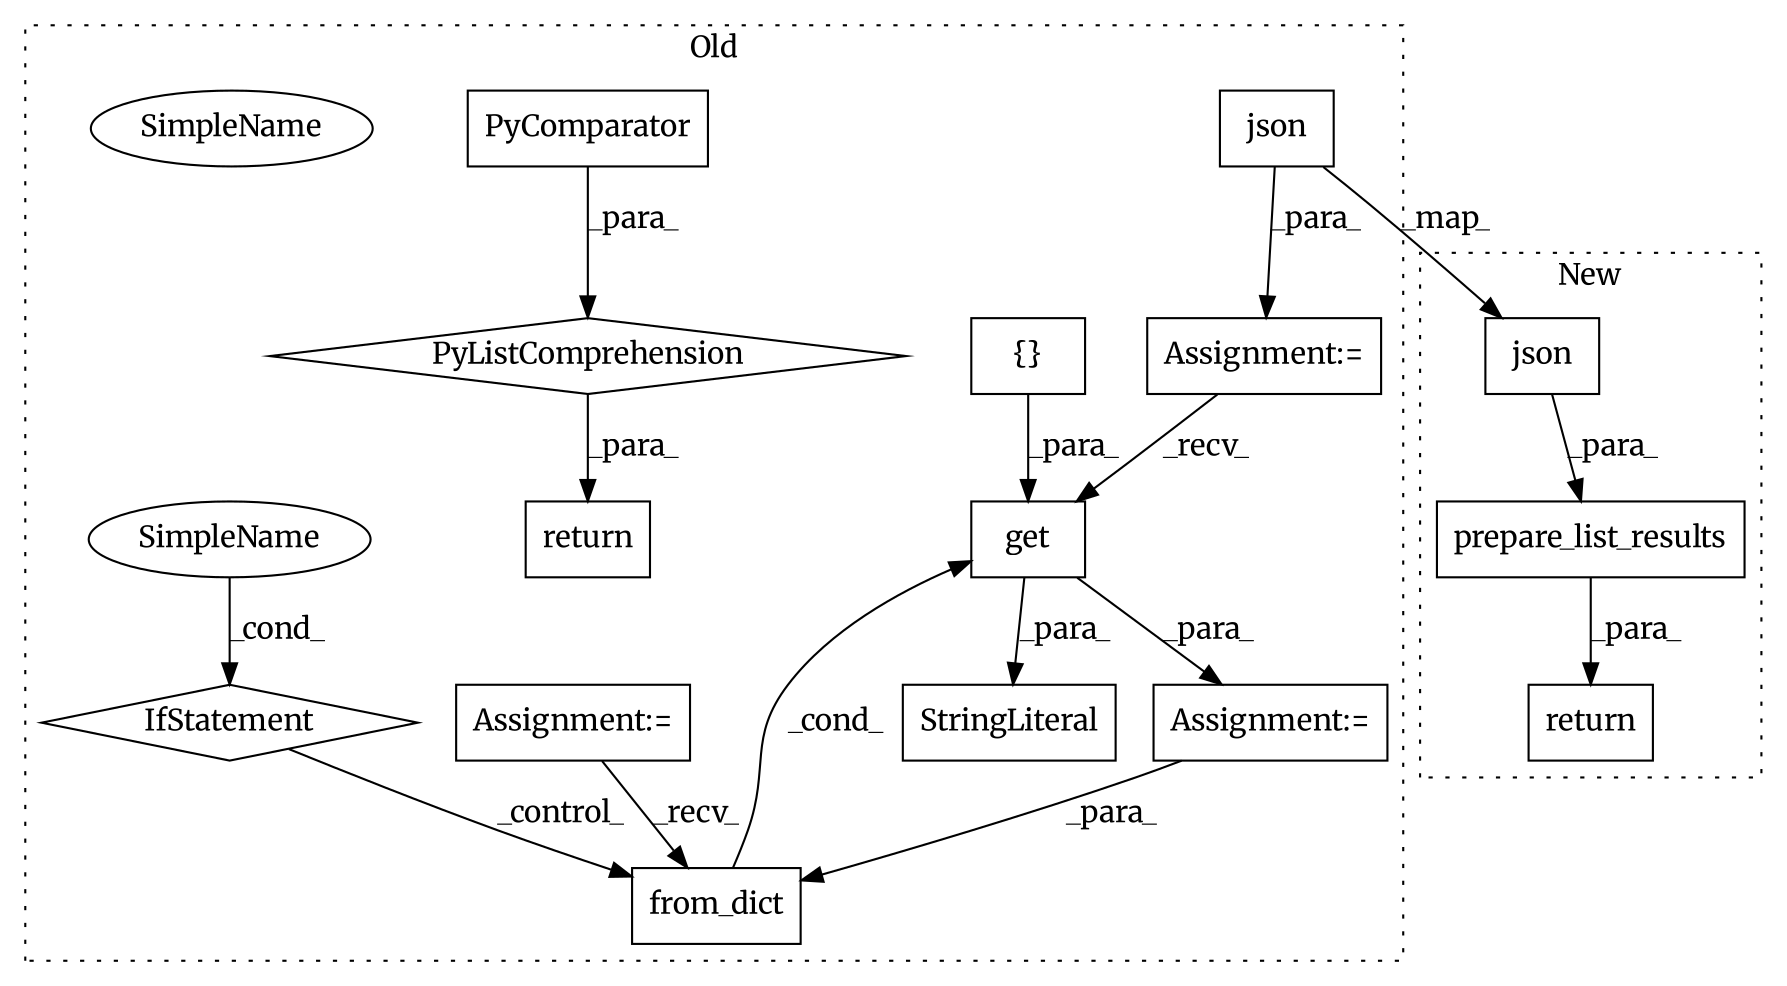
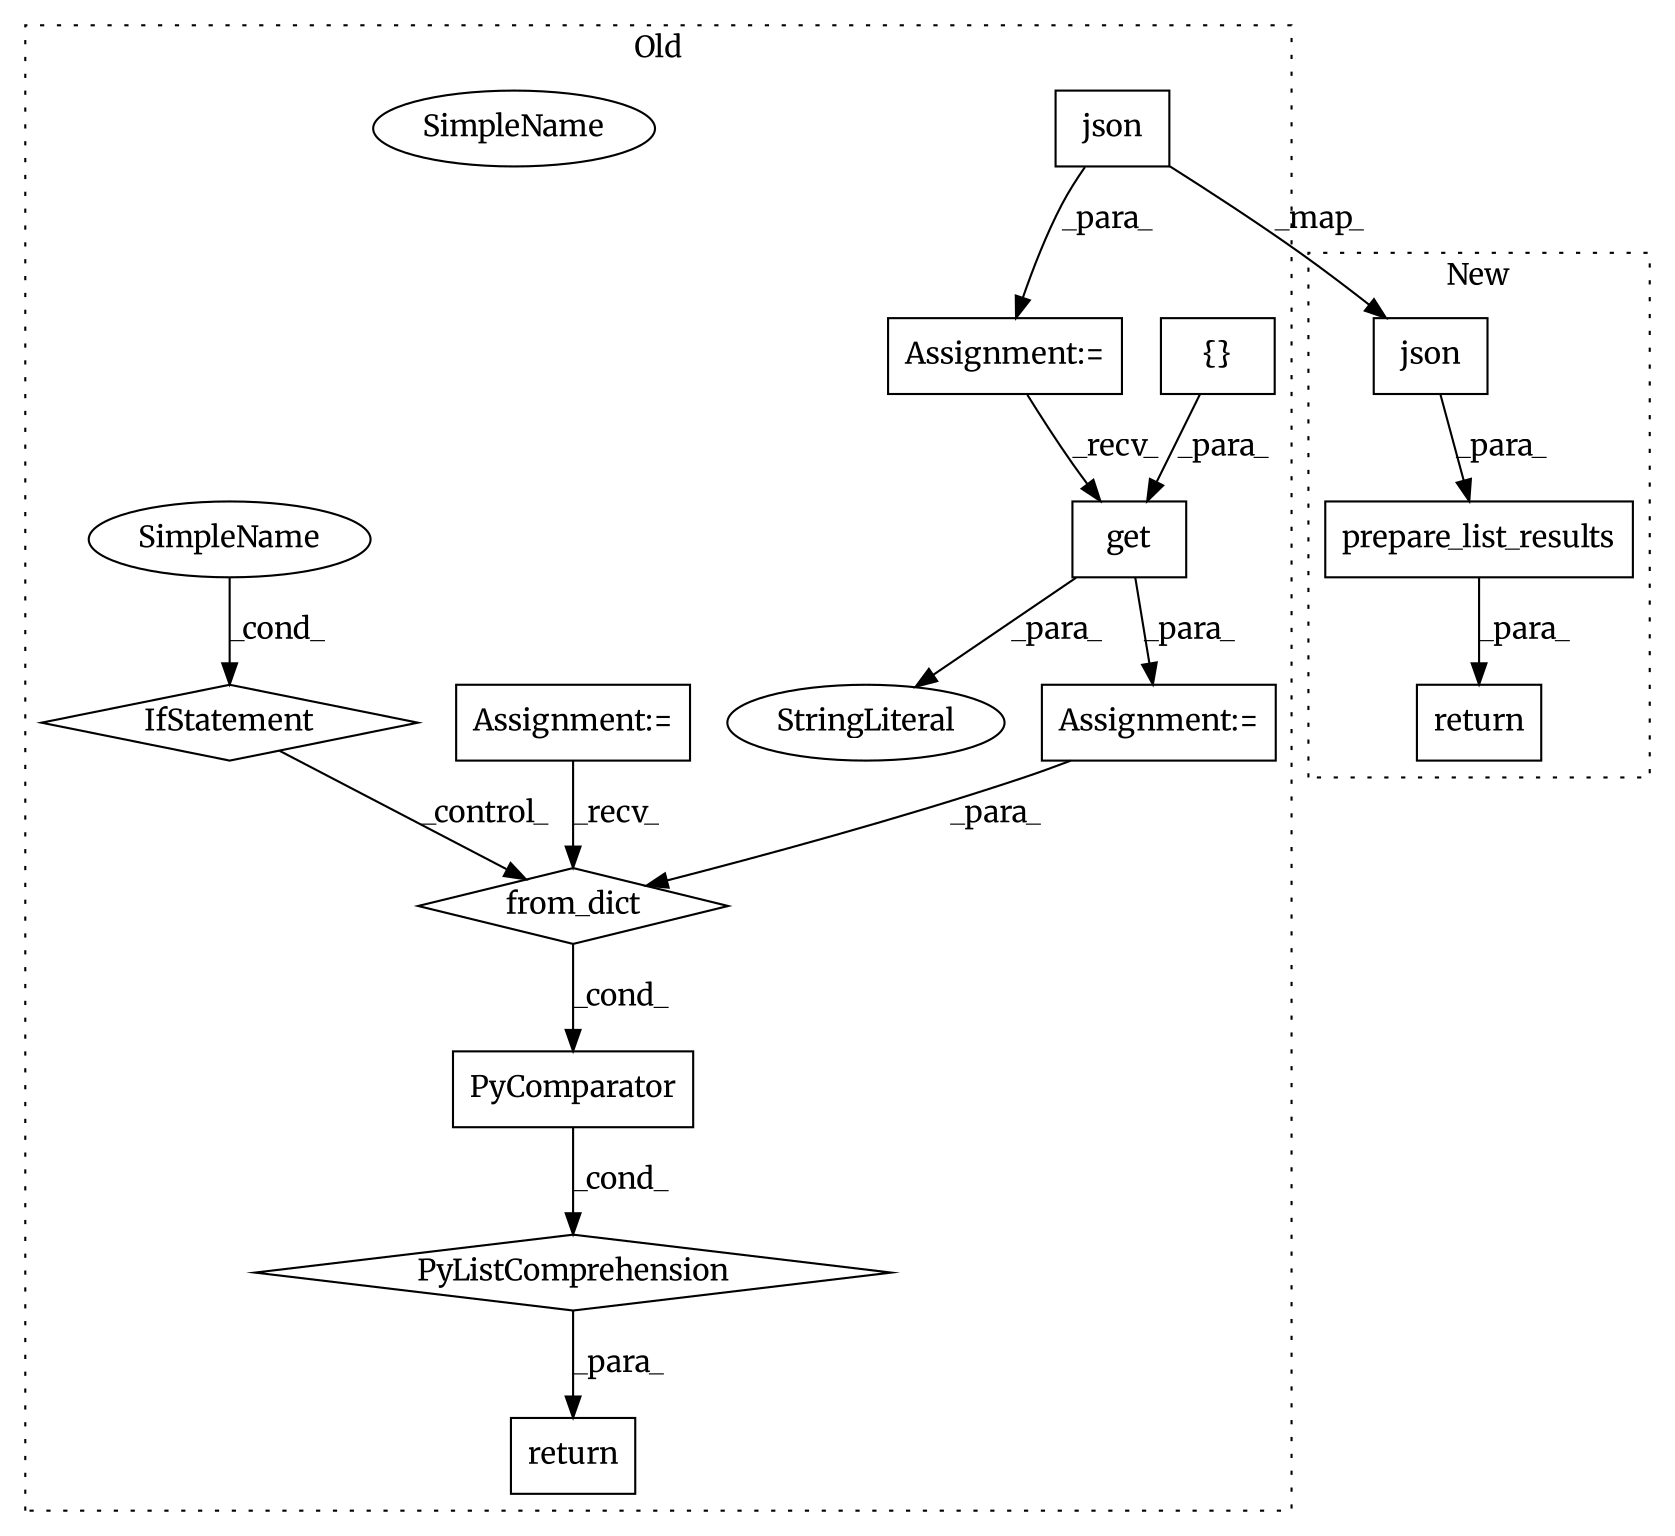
edge "PyComparator" -> "PyListComprehension": label "_para_" -> "_cond_"
edge "from_dict" -> "get": now "from_dict" -> "PyComparator"
node "StringLiteral": shape box -> ellipse
node "from_dict": shape box -> diamond
